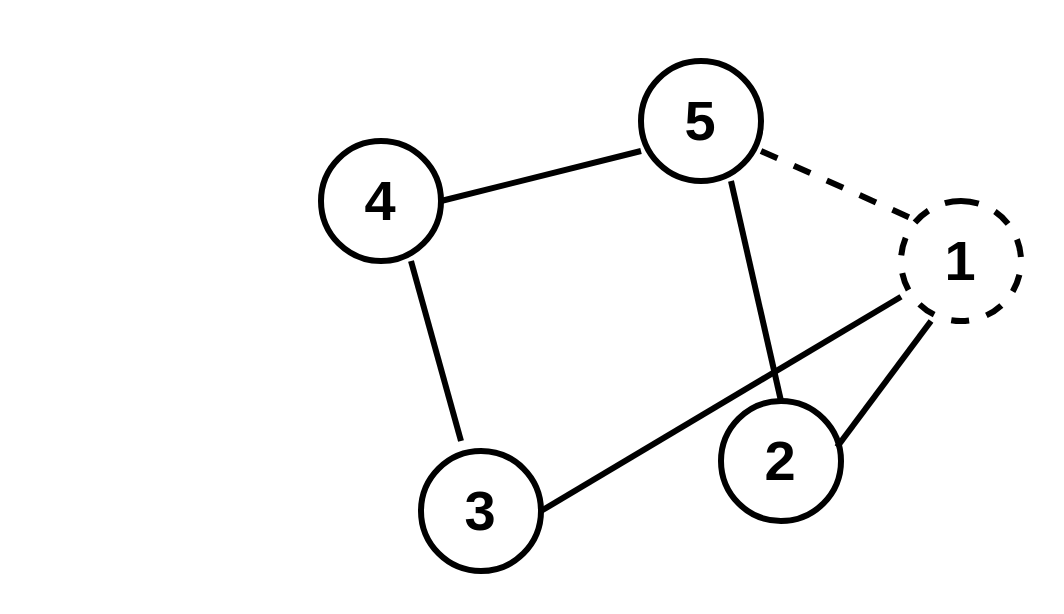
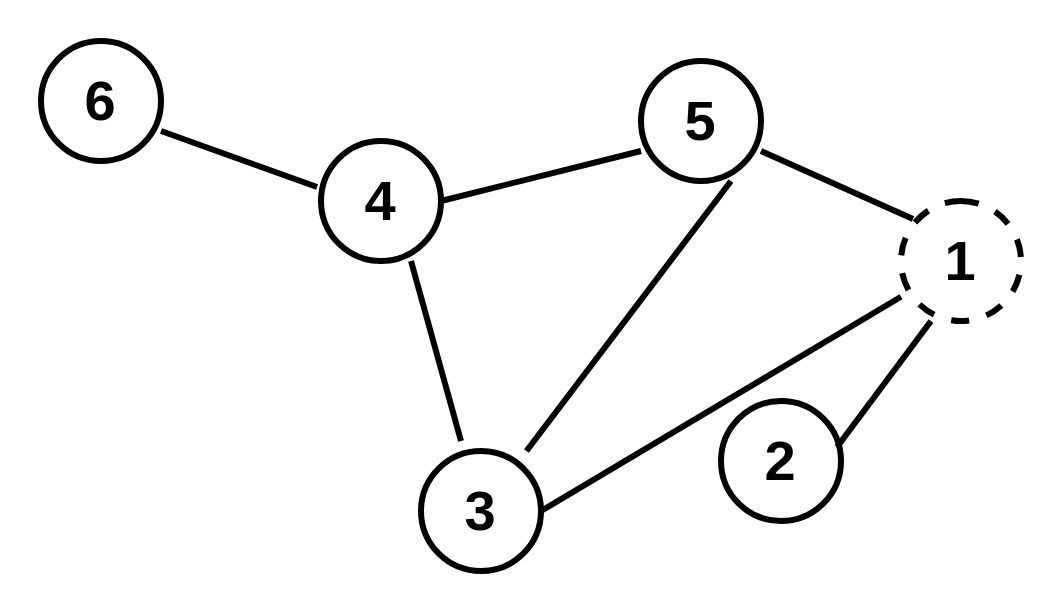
node "6": added
edge "6" -- "4": added
edge "5" -- "1": style dashed -> solid
edge "5" -- "2": now "5" -- "3"
